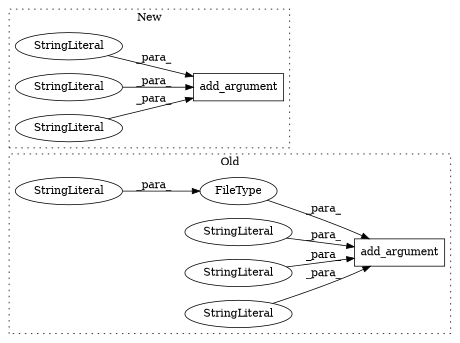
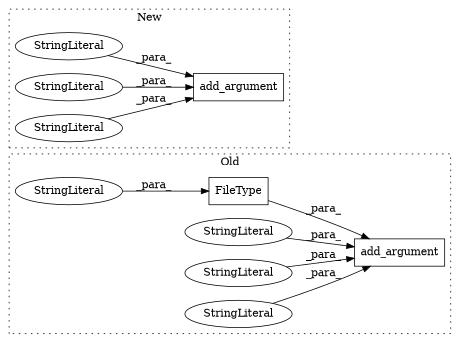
node "FileType": shape ellipse -> box
